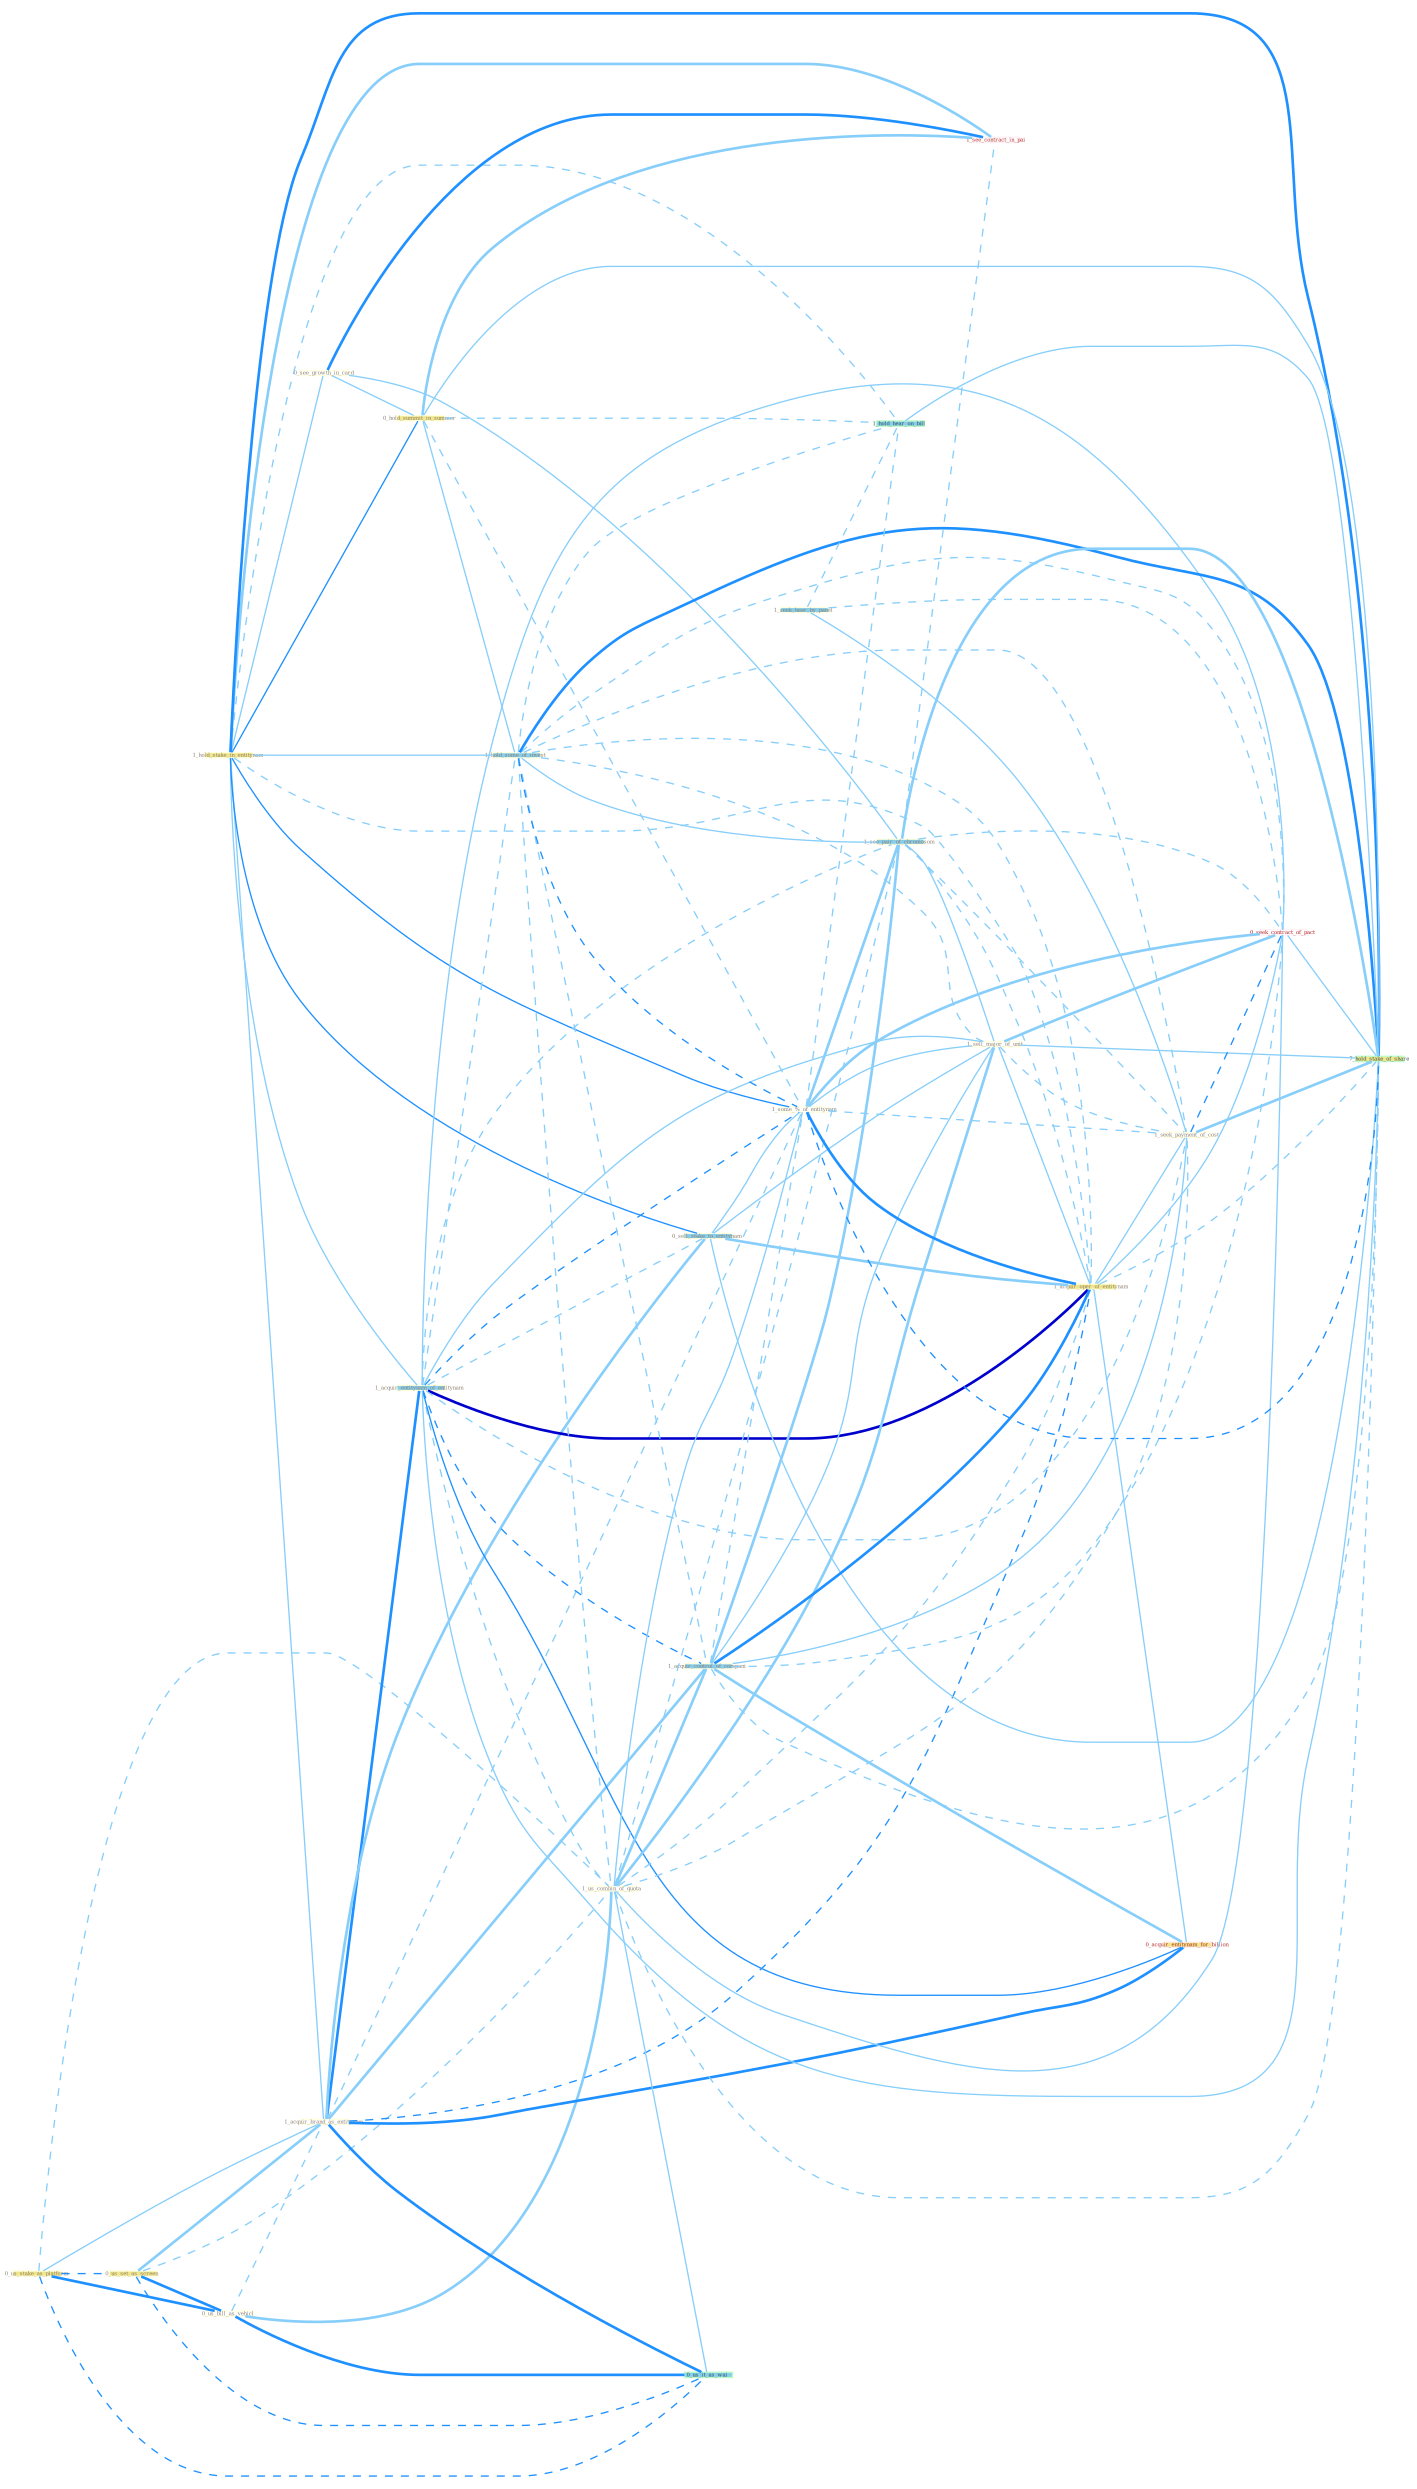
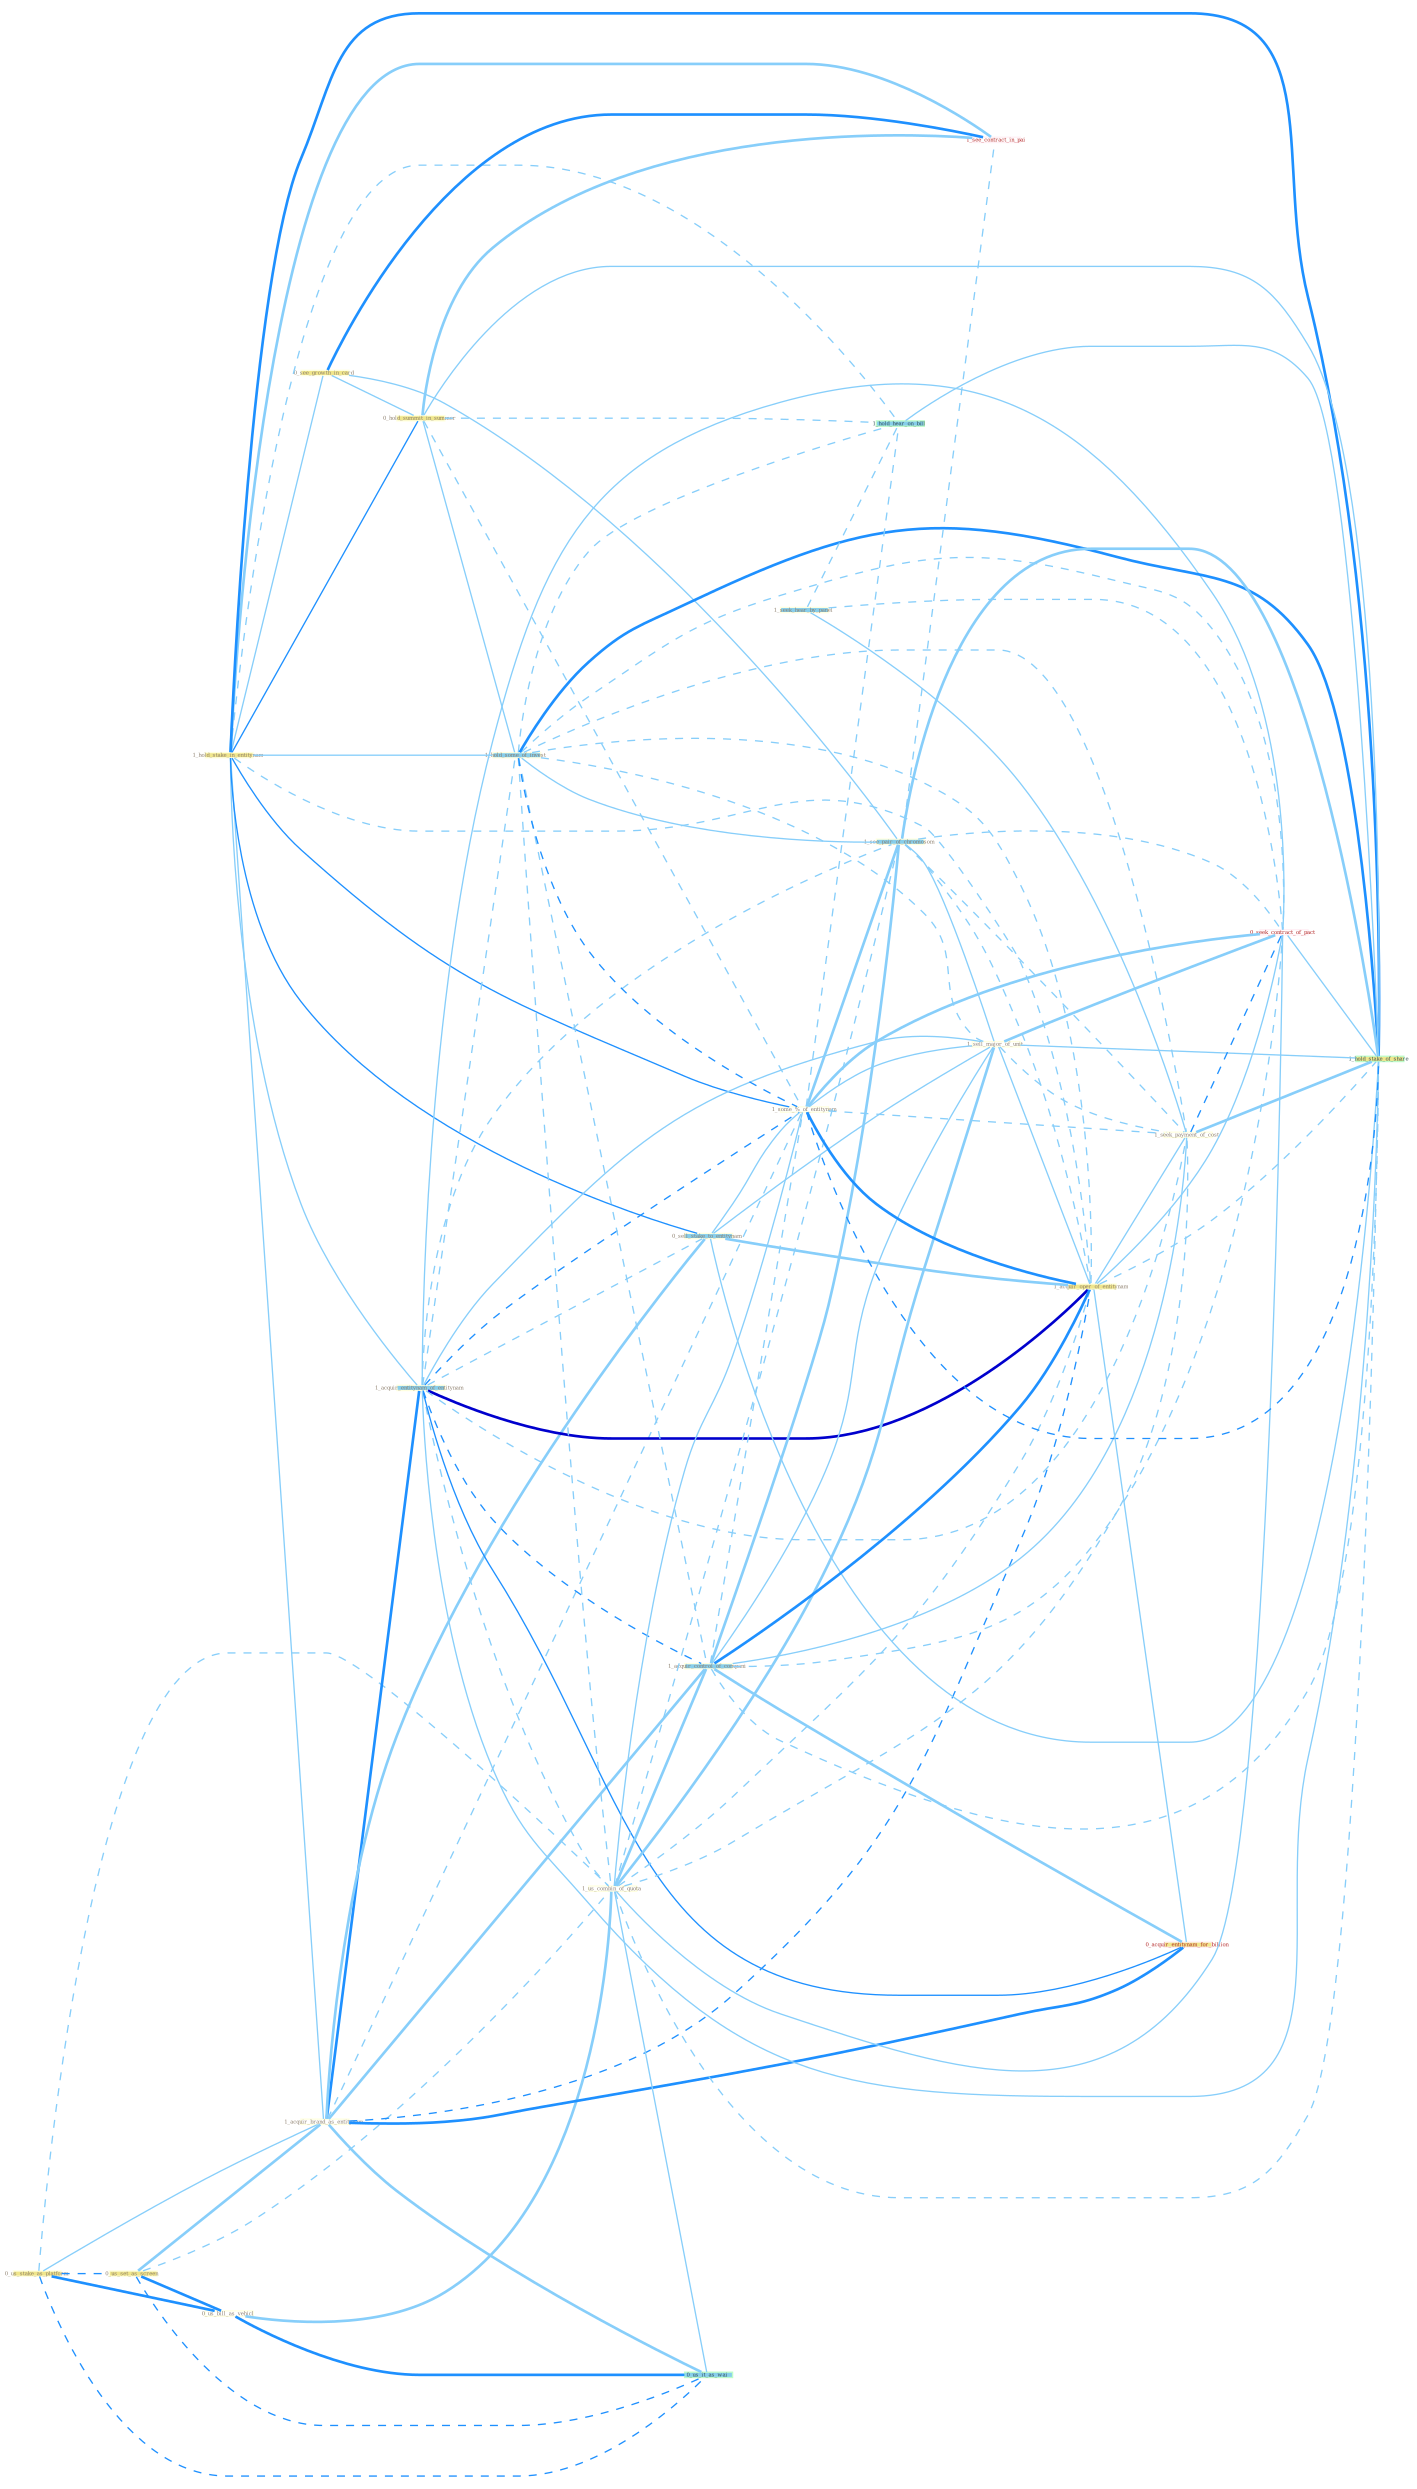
node "0_see_growth_in_card": fillcolor white -> khaki
node "7_hold_stake_of_share": label "7_hold_stake_of_share" -> "1_hold_stake_of_share"
edge "1_acquir_brand_as_entitynam" -- "0_us_bill_as_vehicl": removed
edge "1_acquir_brand_as_entitynam" -- "0_us_it_as_wai": color #1e90ff -> #87cefa
